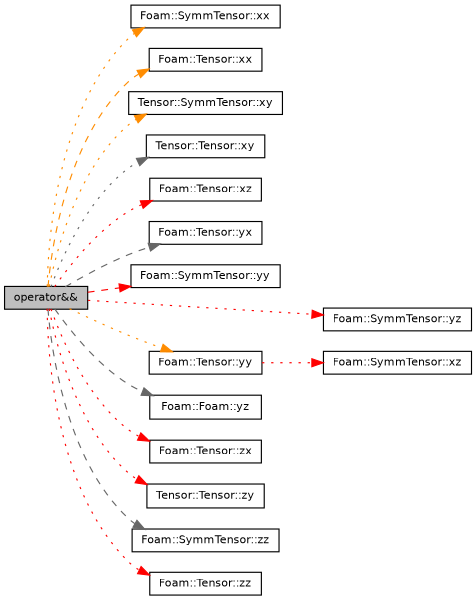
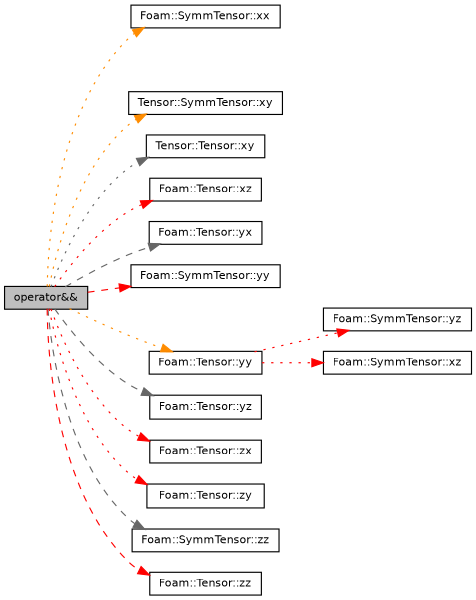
node "Foam::Tensor::xx": removed
edge "operator&&" -> "Foam::SymmTensor::yz": now "Foam::Tensor::yy" -> "Foam::SymmTensor::yz"
node "Foam::Foam::yz": label "Foam::Foam::yz" -> "Foam::Tensor::yz"
edge "operator&&" -> "Foam::Tensor::zz": style dotted -> dashed
node "Tensor::Tensor::zy": label "Tensor::Tensor::zy" -> "Foam::Tensor::zy"
